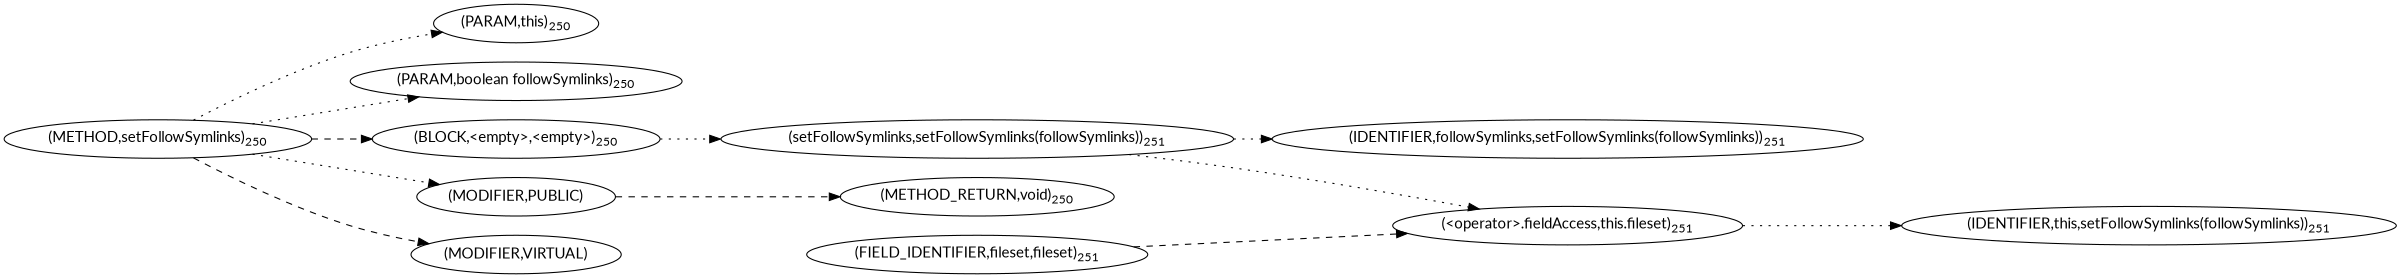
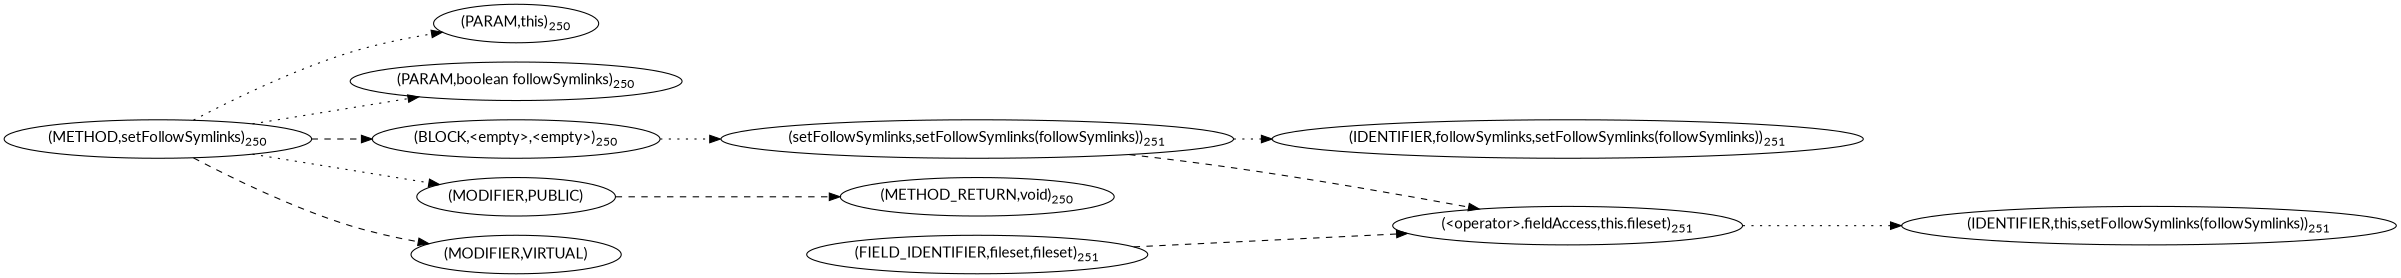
edge "(setFollowSymlinks,setFollowSymlinks(followSymlinks))" -> "(<operator>.fieldAccess,this.fileset)": style dotted -> dashed
